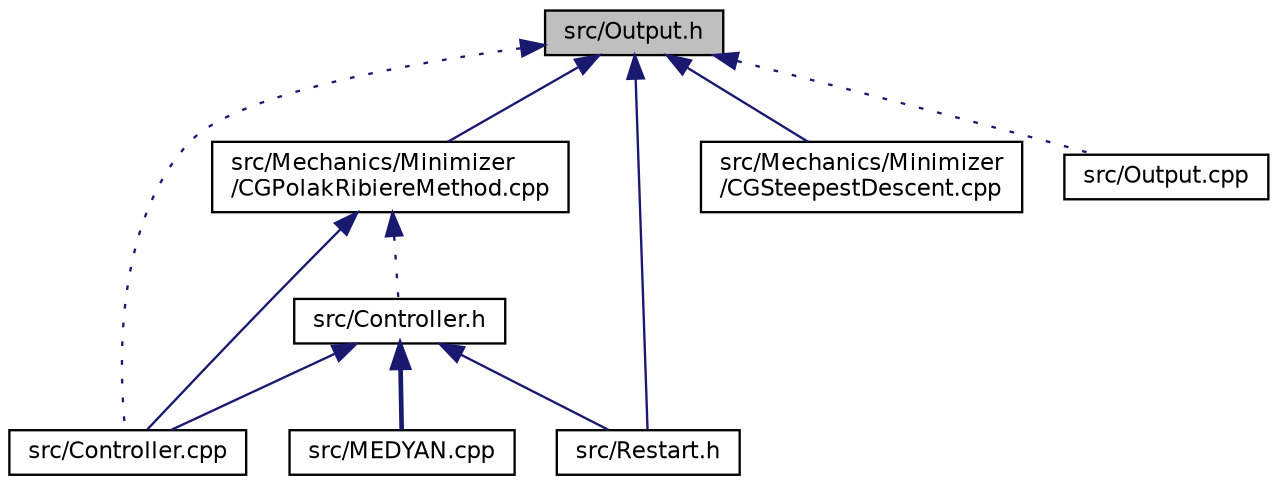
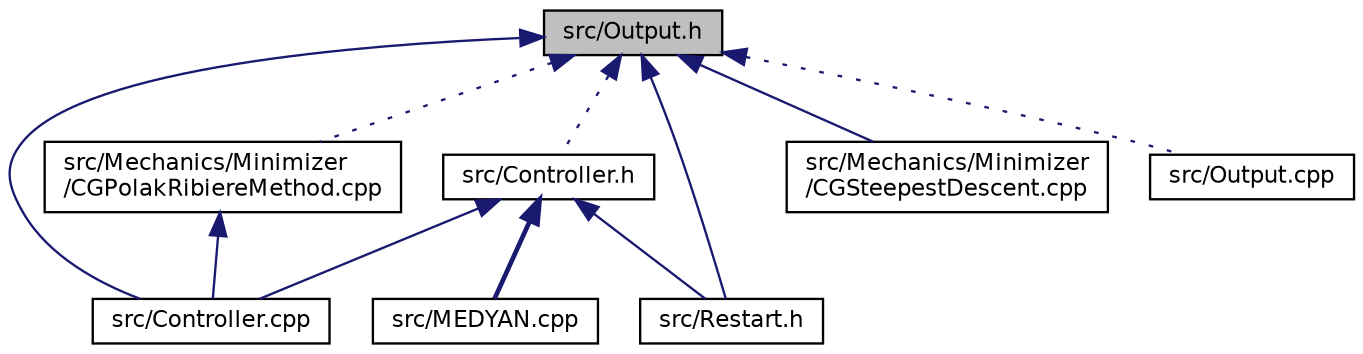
edge "src/Mechanics/Minimizer /CGPolakRibiereMethod.cpp" -> "src/Output.h": style solid -> dotted
edge "src/Controller.cpp" -> "src/Output.h": style dotted -> solid
edge "src/Controller.h" -> "src/Mechanics/Minimizer /CGPolakRibiereMethod.cpp": now "src/Controller.h" -> "src/Output.h"
